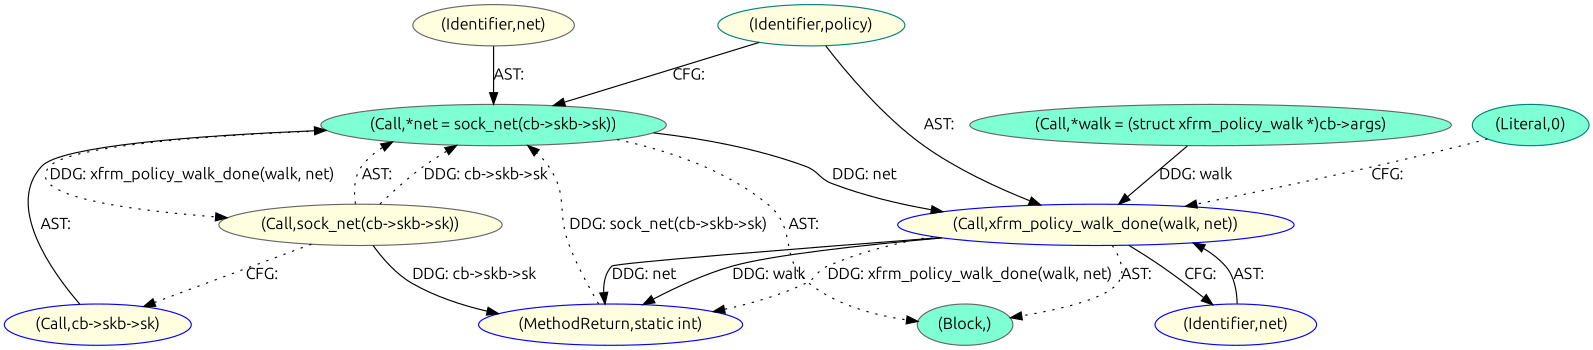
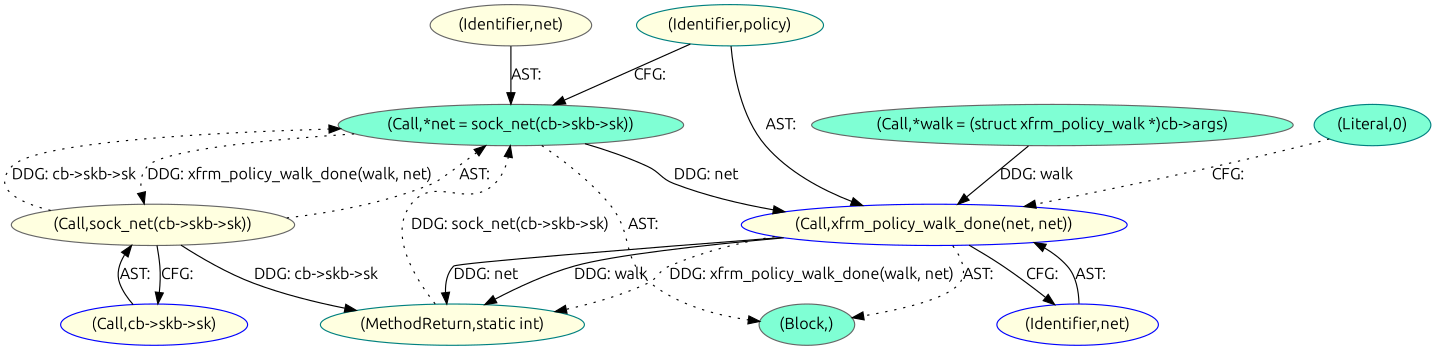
edge "(Call,cb->skb->sk)" -> "(Call,*net = sock_net(cb->skb->sk))": now "(Call,cb->skb->sk)" -> "(Call,sock_net(cb->skb->sk))"
node "(Call,xfrm_policy_walk_done(walk, net))": label "(Call,xfrm_policy_walk_done(walk, net))" -> "(Call,xfrm_policy_walk_done(net, net))"
edge "(Call,sock_net(cb->skb->sk))" -> "(Call,cb->skb->sk)": style dotted -> solid
node "(MethodReturn,static int)": color blue -> teal
